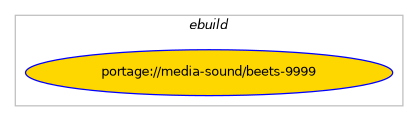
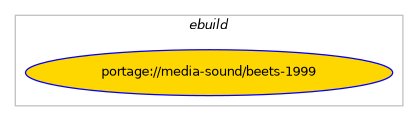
node "portage://media-sound/beets-9999": label "portage://media-sound/beets-9999" -> "portage://media-sound/beets-1999"
